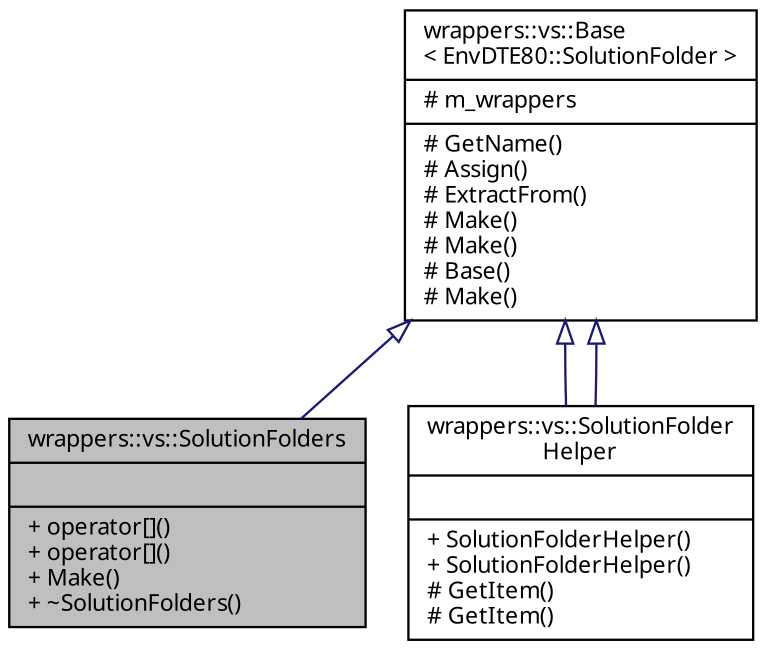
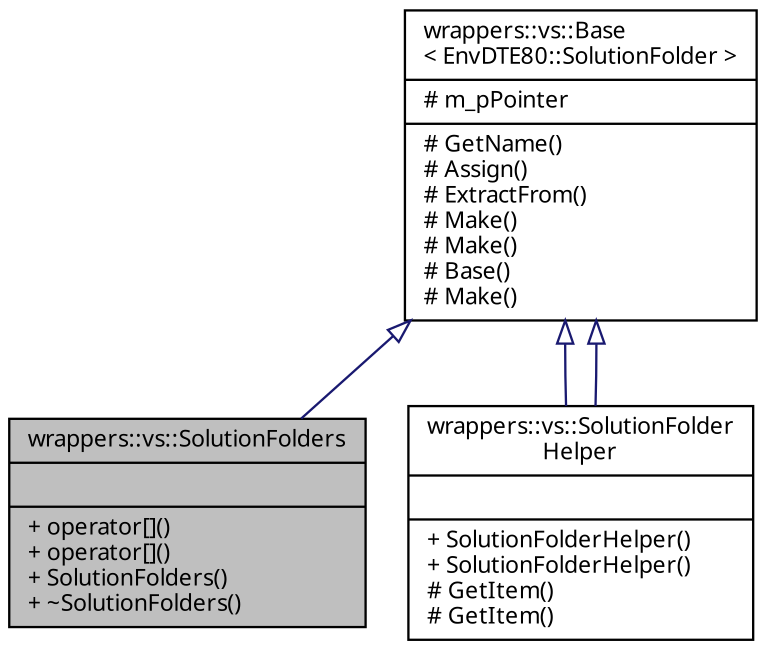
node "wrappers::vs::Base": text "# m_wrappers" -> "# m_pPointer"
node "wrappers::vs::SolutionFolders": text "+ Make()" -> "+ SolutionFolders()"
